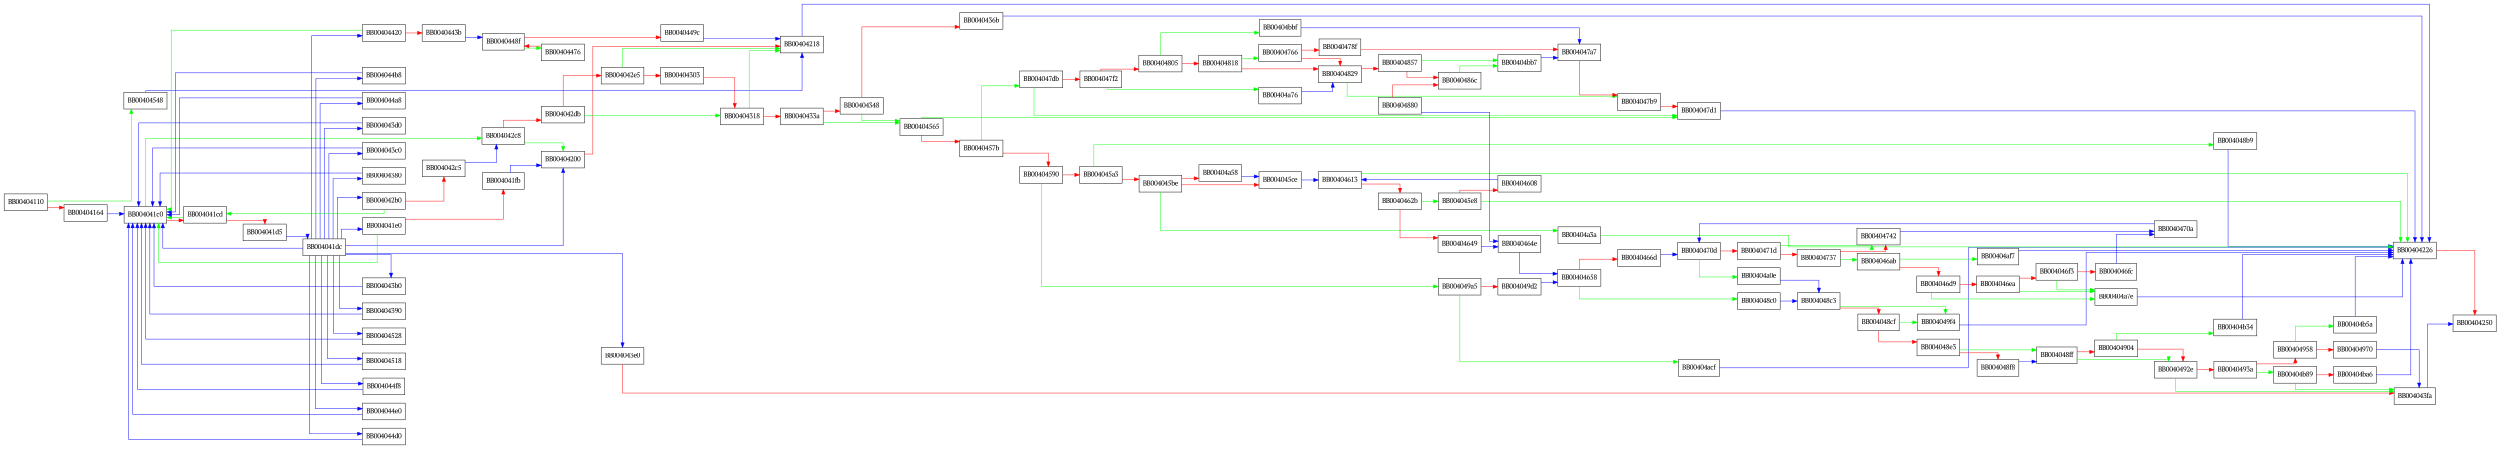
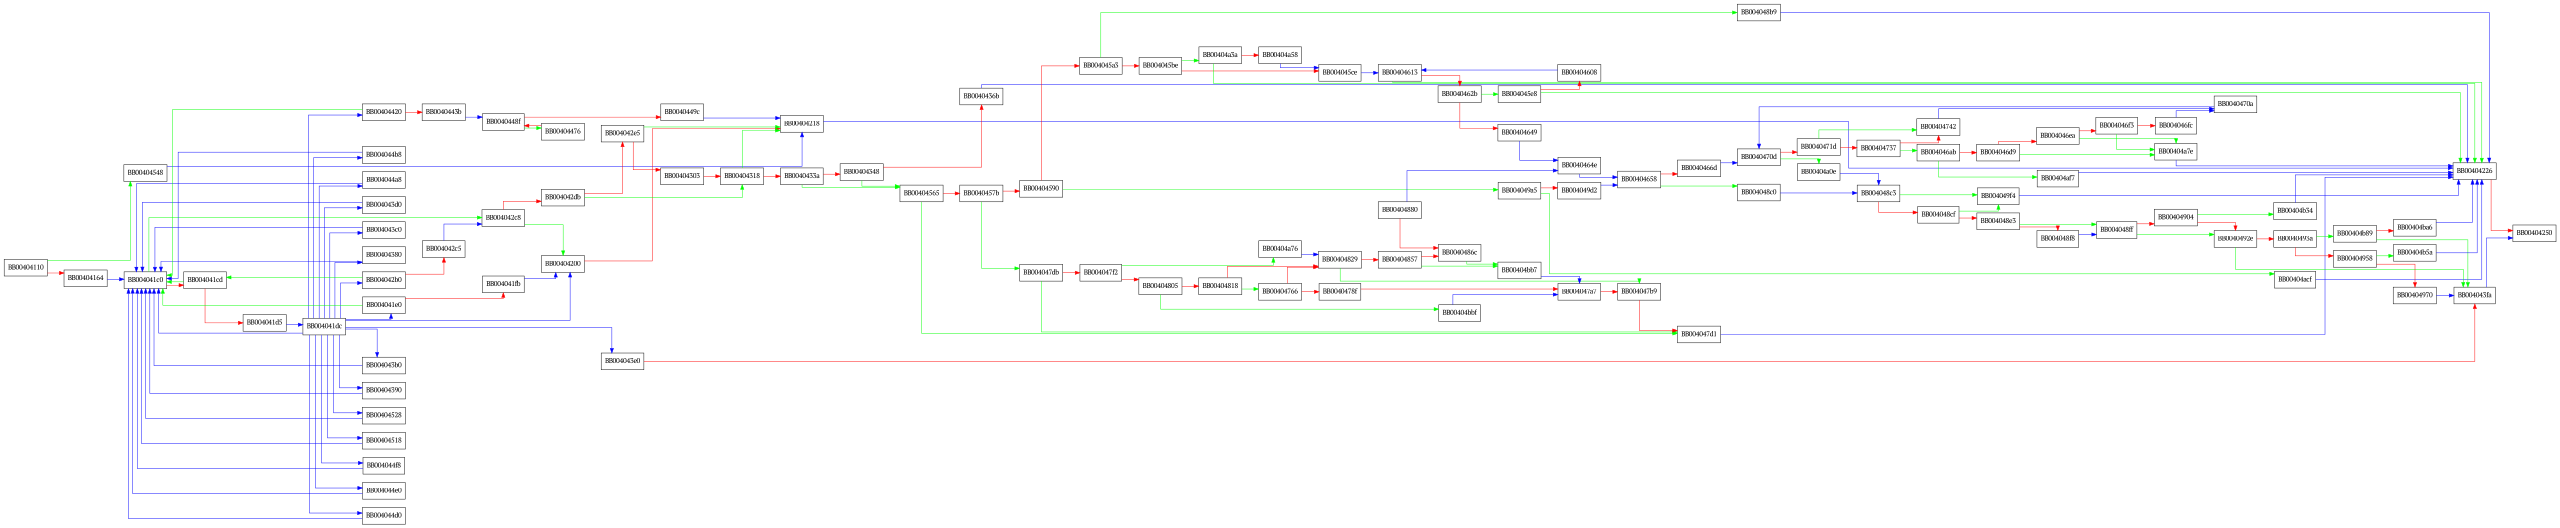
edge "BB004045be" -> "BB00404a58": now "BB00404a3a" -> "BB00404a58"
